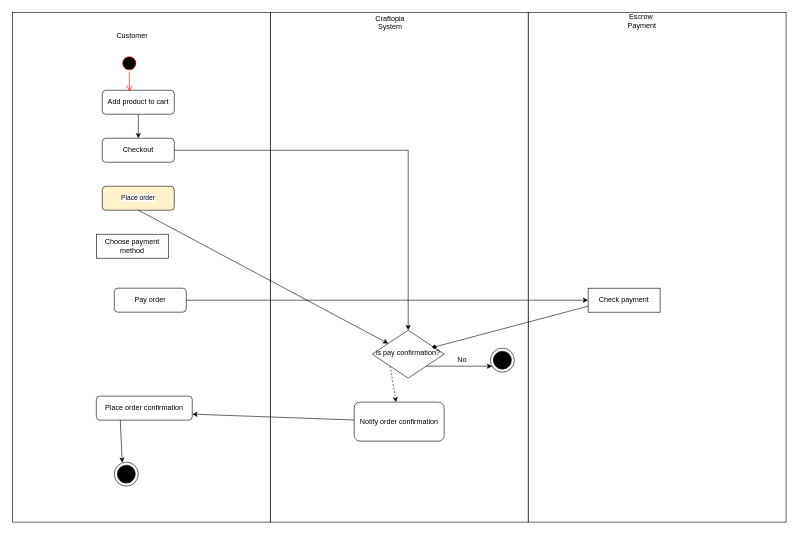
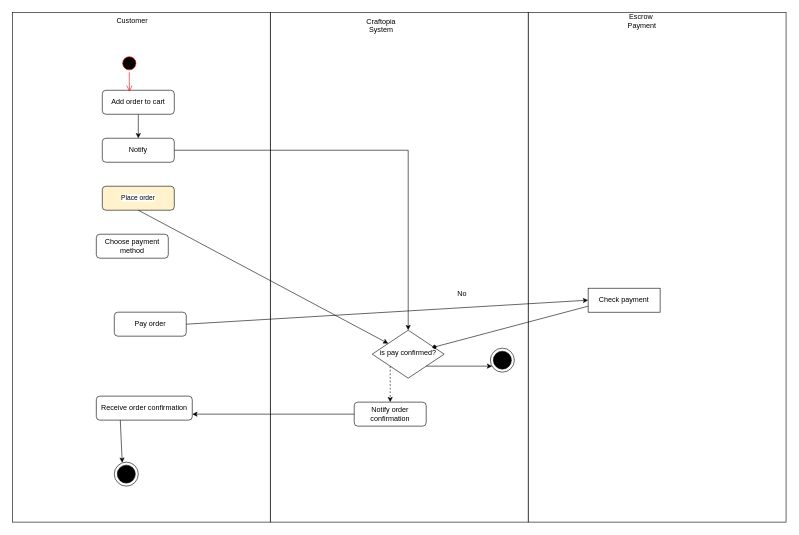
node "Craftopia System": moved (390, 27) -> (381, 30)
node "Customer": moved (132, 36) -> (132, 21)
node "Add product to cart": label "Add product to cart" -> "Add order to cart"
node "Checkout": label "Checkout" -> "Notify"
node "Choose payment method": shape rectangle -> rounded rectangle
node "Pay order": moved (150, 300) -> (150, 324)
node "is pay confirmation?": label "is pay confirmation?" -> "is pay confirmed?"
node "No": moved (462, 360) -> (462, 294)
node "Place order confirmation": label "Place order confirmation" -> "Receive order confirmation"
node "Notify order confirmation": size 90x39 -> 72x24
